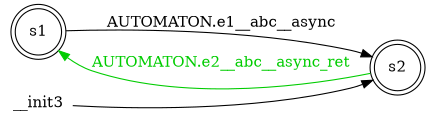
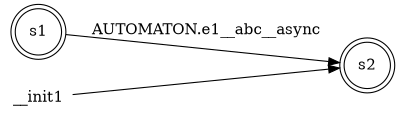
edge "s2" -> "s1": removed, label "AUTOMATON.e2__abc__async_ret"
node "__init3": label "__init3" -> "__init1"
